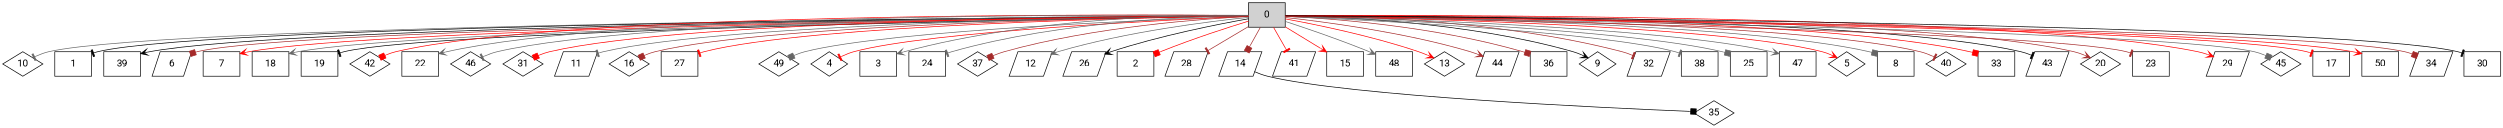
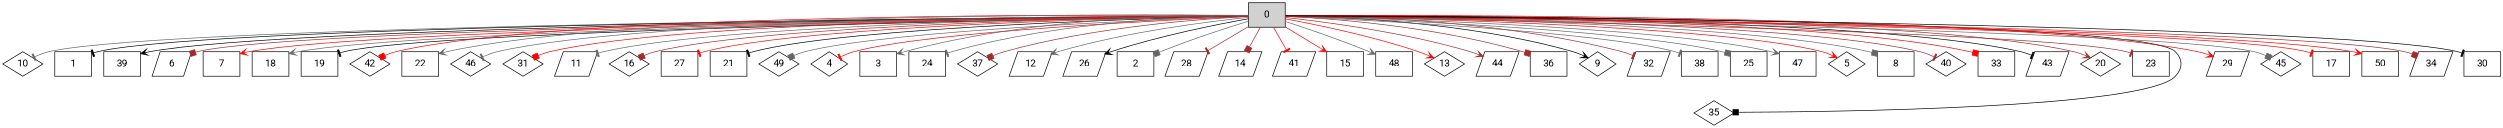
edge "0" -> "2": color red -> gray40
node "21": added
edge "14" -> "35": now "0" -> "35"
